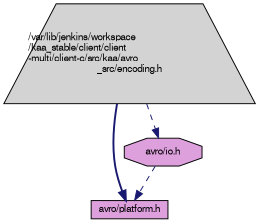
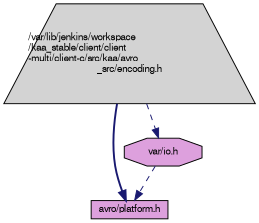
node "avro/io.h": label "avro/io.h" -> "var/io.h"
